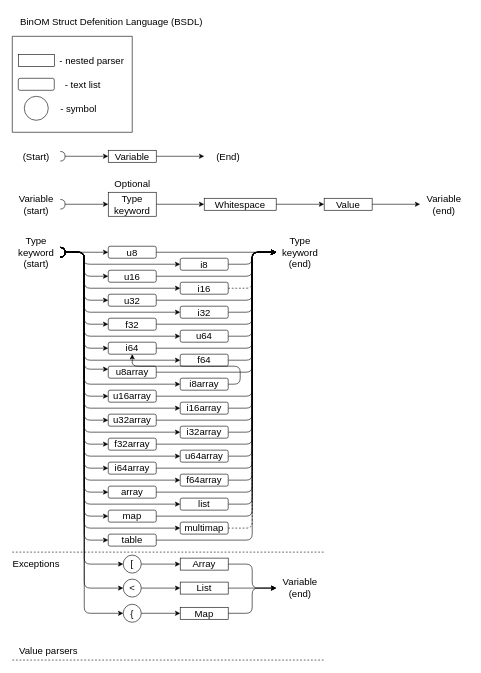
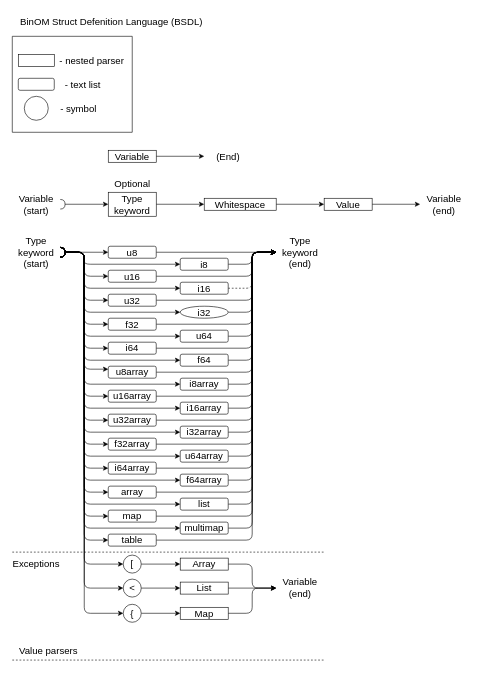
node "(Start)": removed
edge "(Start)" -- "Variable": removed
node "i32": shape rounded rectangle -> ellipse
edge "i8array" -> "i64": now "i8array" -> "Type keyword (end)"
edge "multimap" -> "Type keyword (end)": style dashed -> solid
